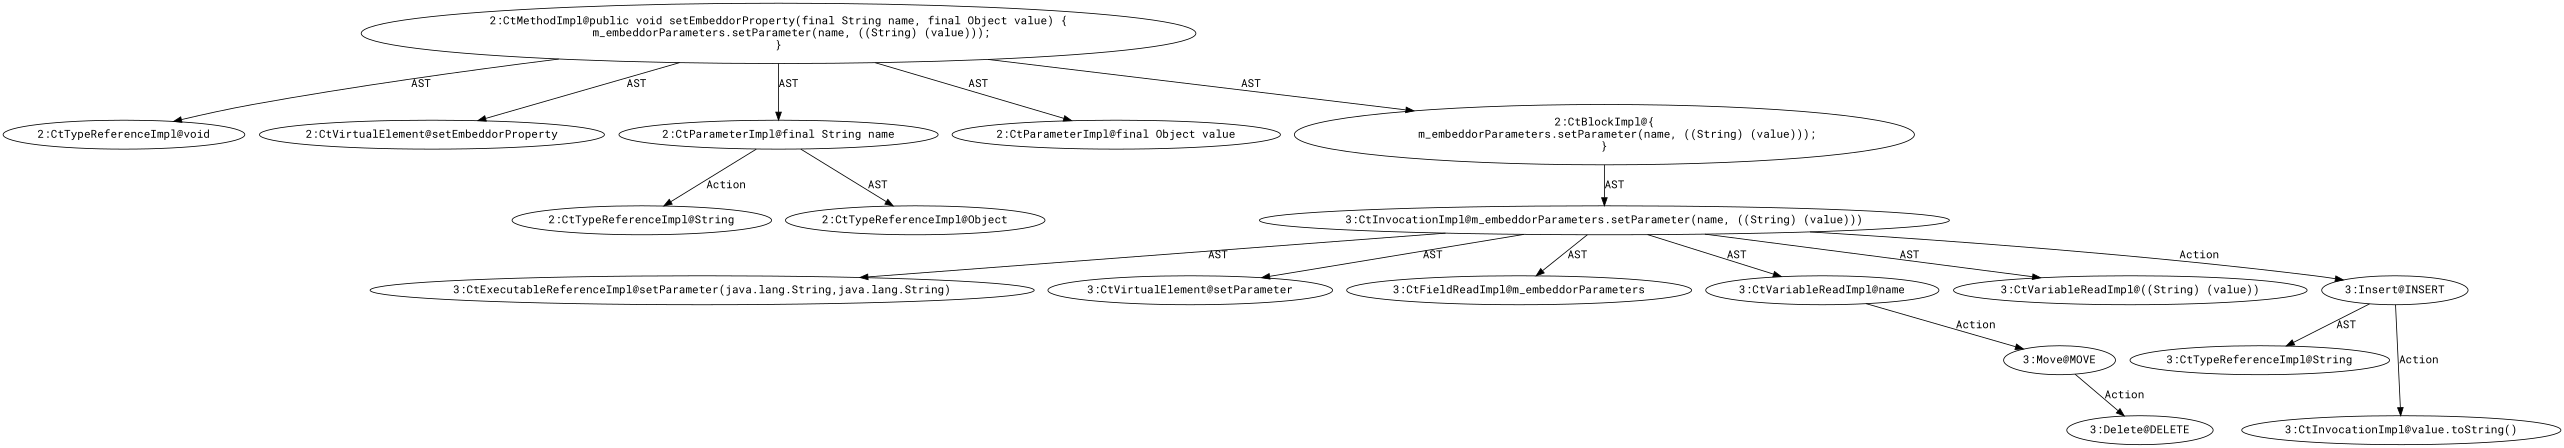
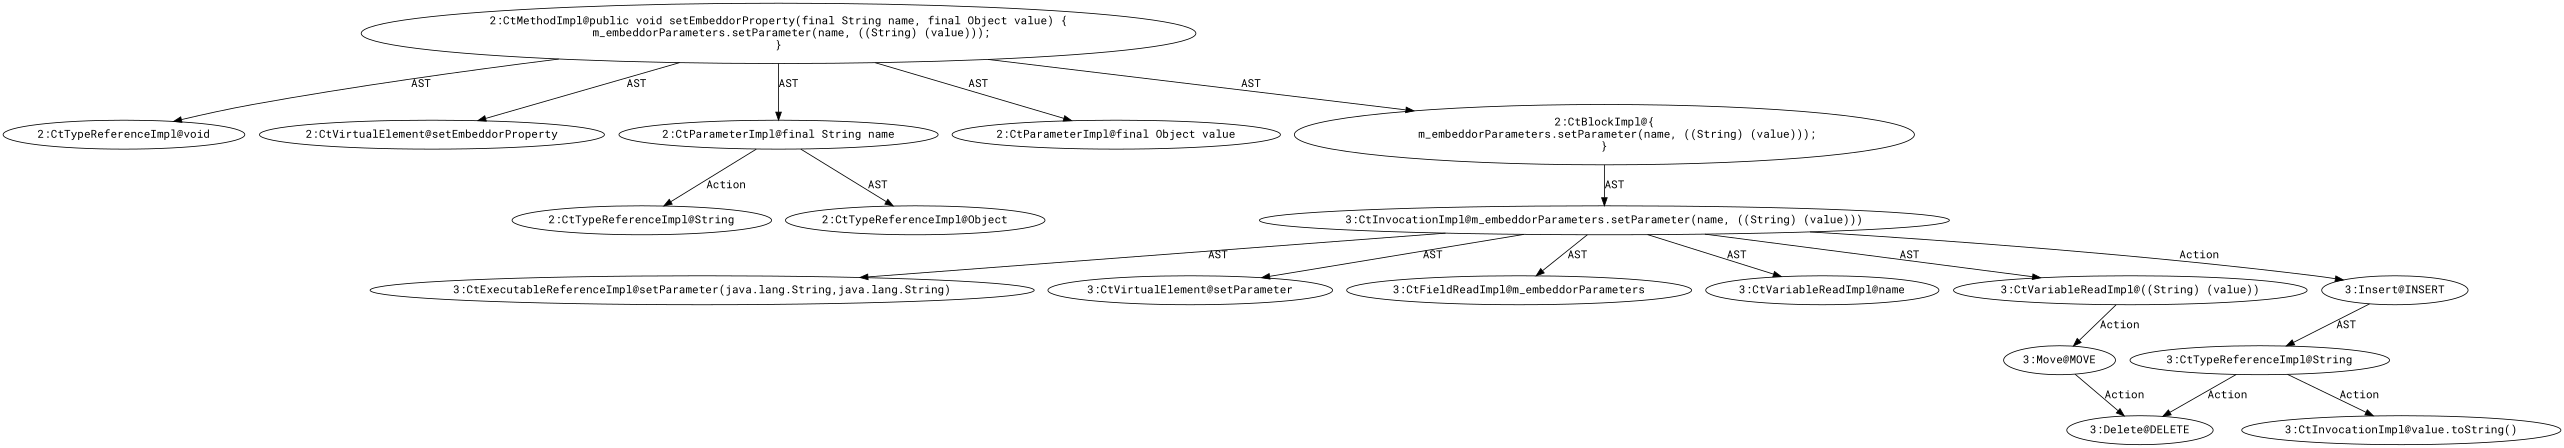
edge "3:CtVariableReadImpl@name" -> "3:Move@MOVE": now "3:CtVariableReadImpl@((String) (value))" -> "3:Move@MOVE"
edge "3:Insert@INSERT" -> "3:CtInvocationImpl@value.toString()": now "3:CtTypeReferenceImpl@String" -> "3:CtInvocationImpl@value.toString()"
edge "3:CtTypeReferenceImpl@String" -> "3:Delete@DELETE": added, label "Action"
